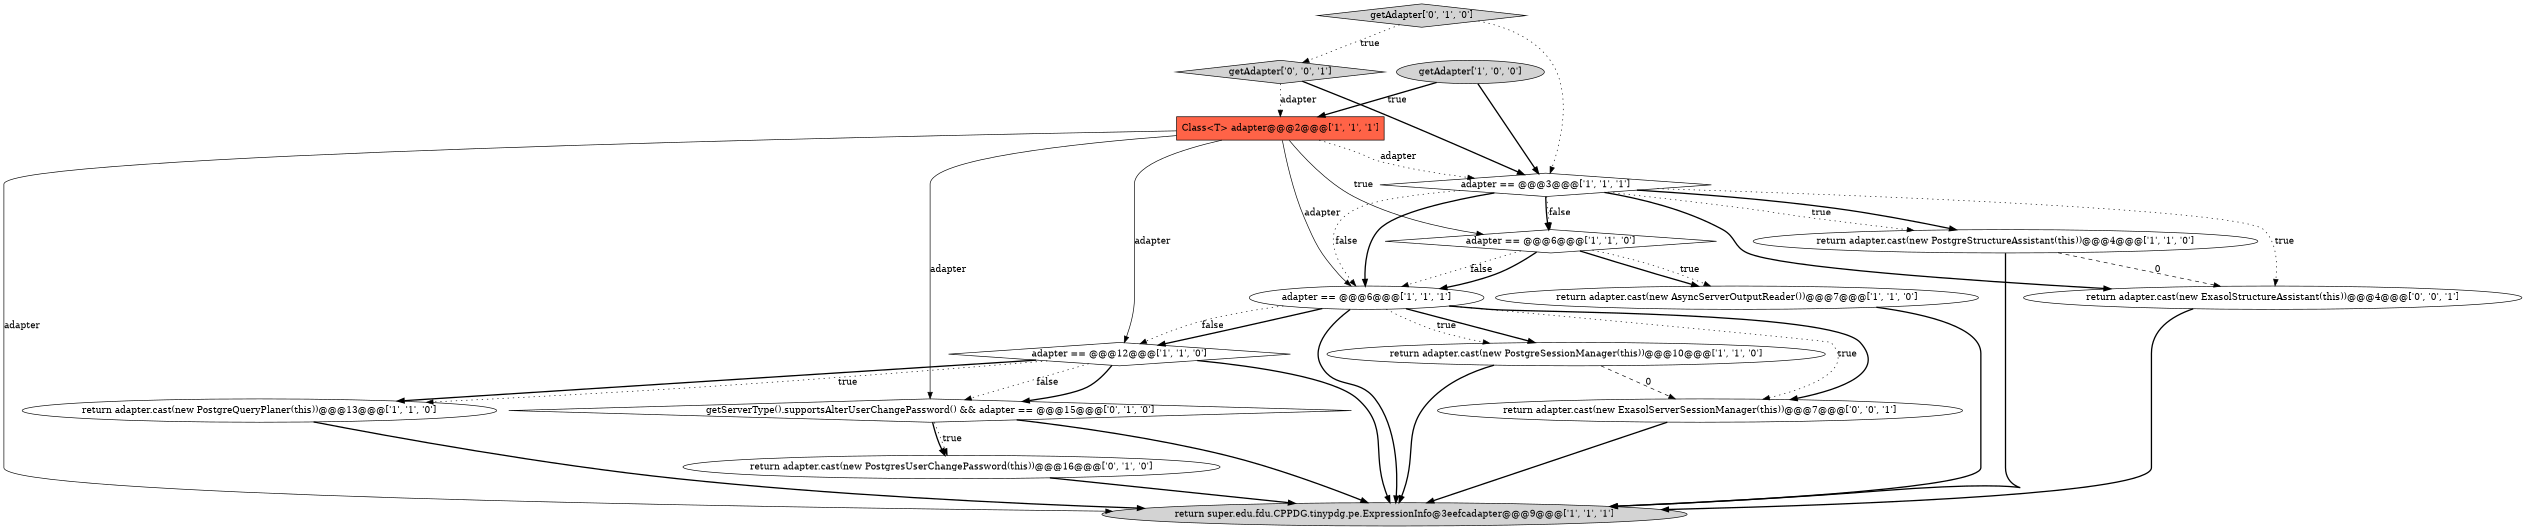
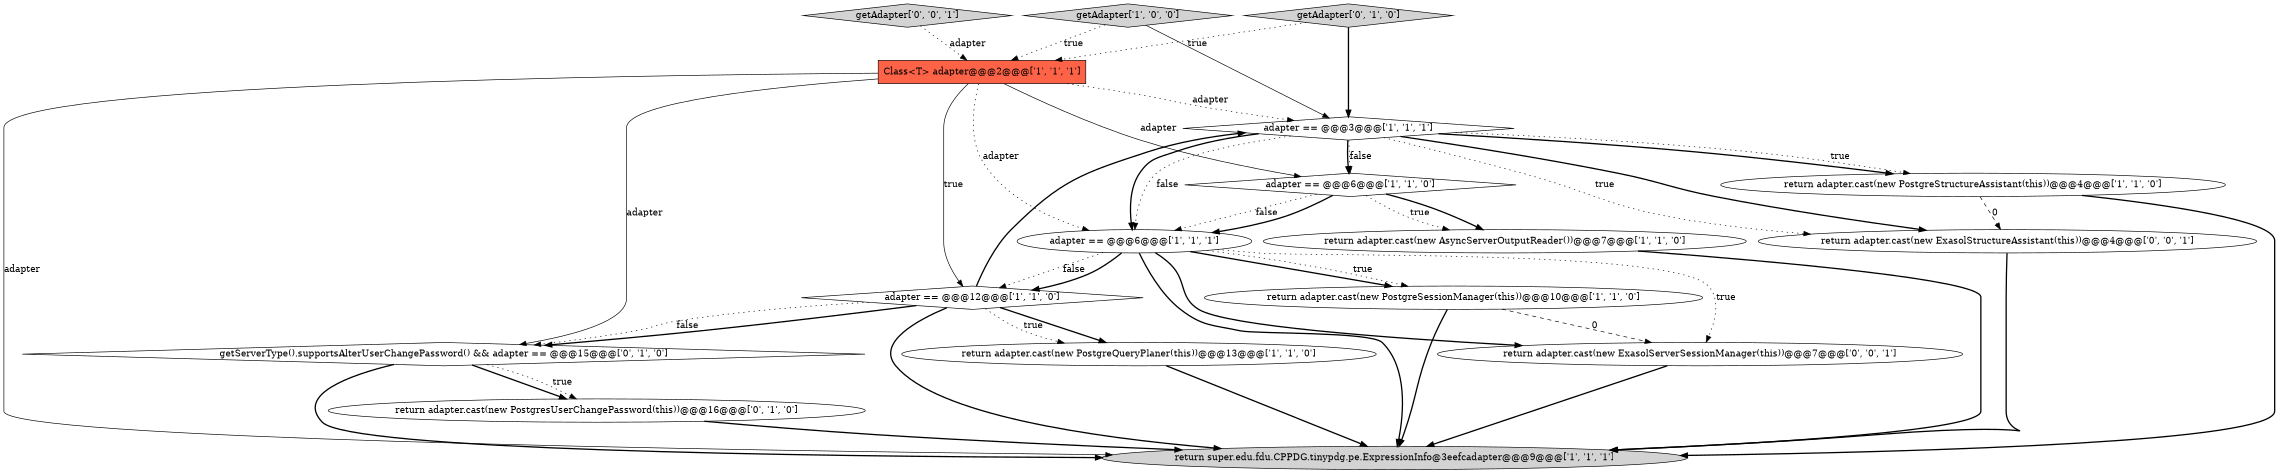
edge "getAdapter['0', '1', '0']" -> "getAdapter['0', '0', '1']": now "getAdapter['0', '1', '0']" -> "Class<T> adapter@@@2@@@['1', '1', '1']"
node "getAdapter['1', '0', '0']": shape ellipse -> diamond
edge "getAdapter['0', '1', '0']" -> "adapter == @@@3@@@['1', '1', '1']": style dotted -> bold
edge "getAdapter['1', '0', '0']" -> "Class<T> adapter@@@2@@@['1', '1', '1']": style bold -> dotted
edge "getAdapter['0', '0', '1']" -> "adapter == @@@3@@@['1', '1', '1']": now "adapter == @@@12@@@['1', '1', '0']" -> "adapter == @@@3@@@['1', '1', '1']"
edge "getAdapter['1', '0', '0']" -> "adapter == @@@3@@@['1', '1', '1']": style bold -> solid
edge "Class<T> adapter@@@2@@@['1', '1', '1']" -> "adapter == @@@6@@@['1', '1', '0']": label "true" -> "adapter"
edge "Class<T> adapter@@@2@@@['1', '1', '1']" -> "adapter == @@@6@@@['1', '1', '1']": style solid -> dotted
edge "Class<T> adapter@@@2@@@['1', '1', '1']" -> "adapter == @@@12@@@['1', '1', '0']": label "adapter" -> "true"
